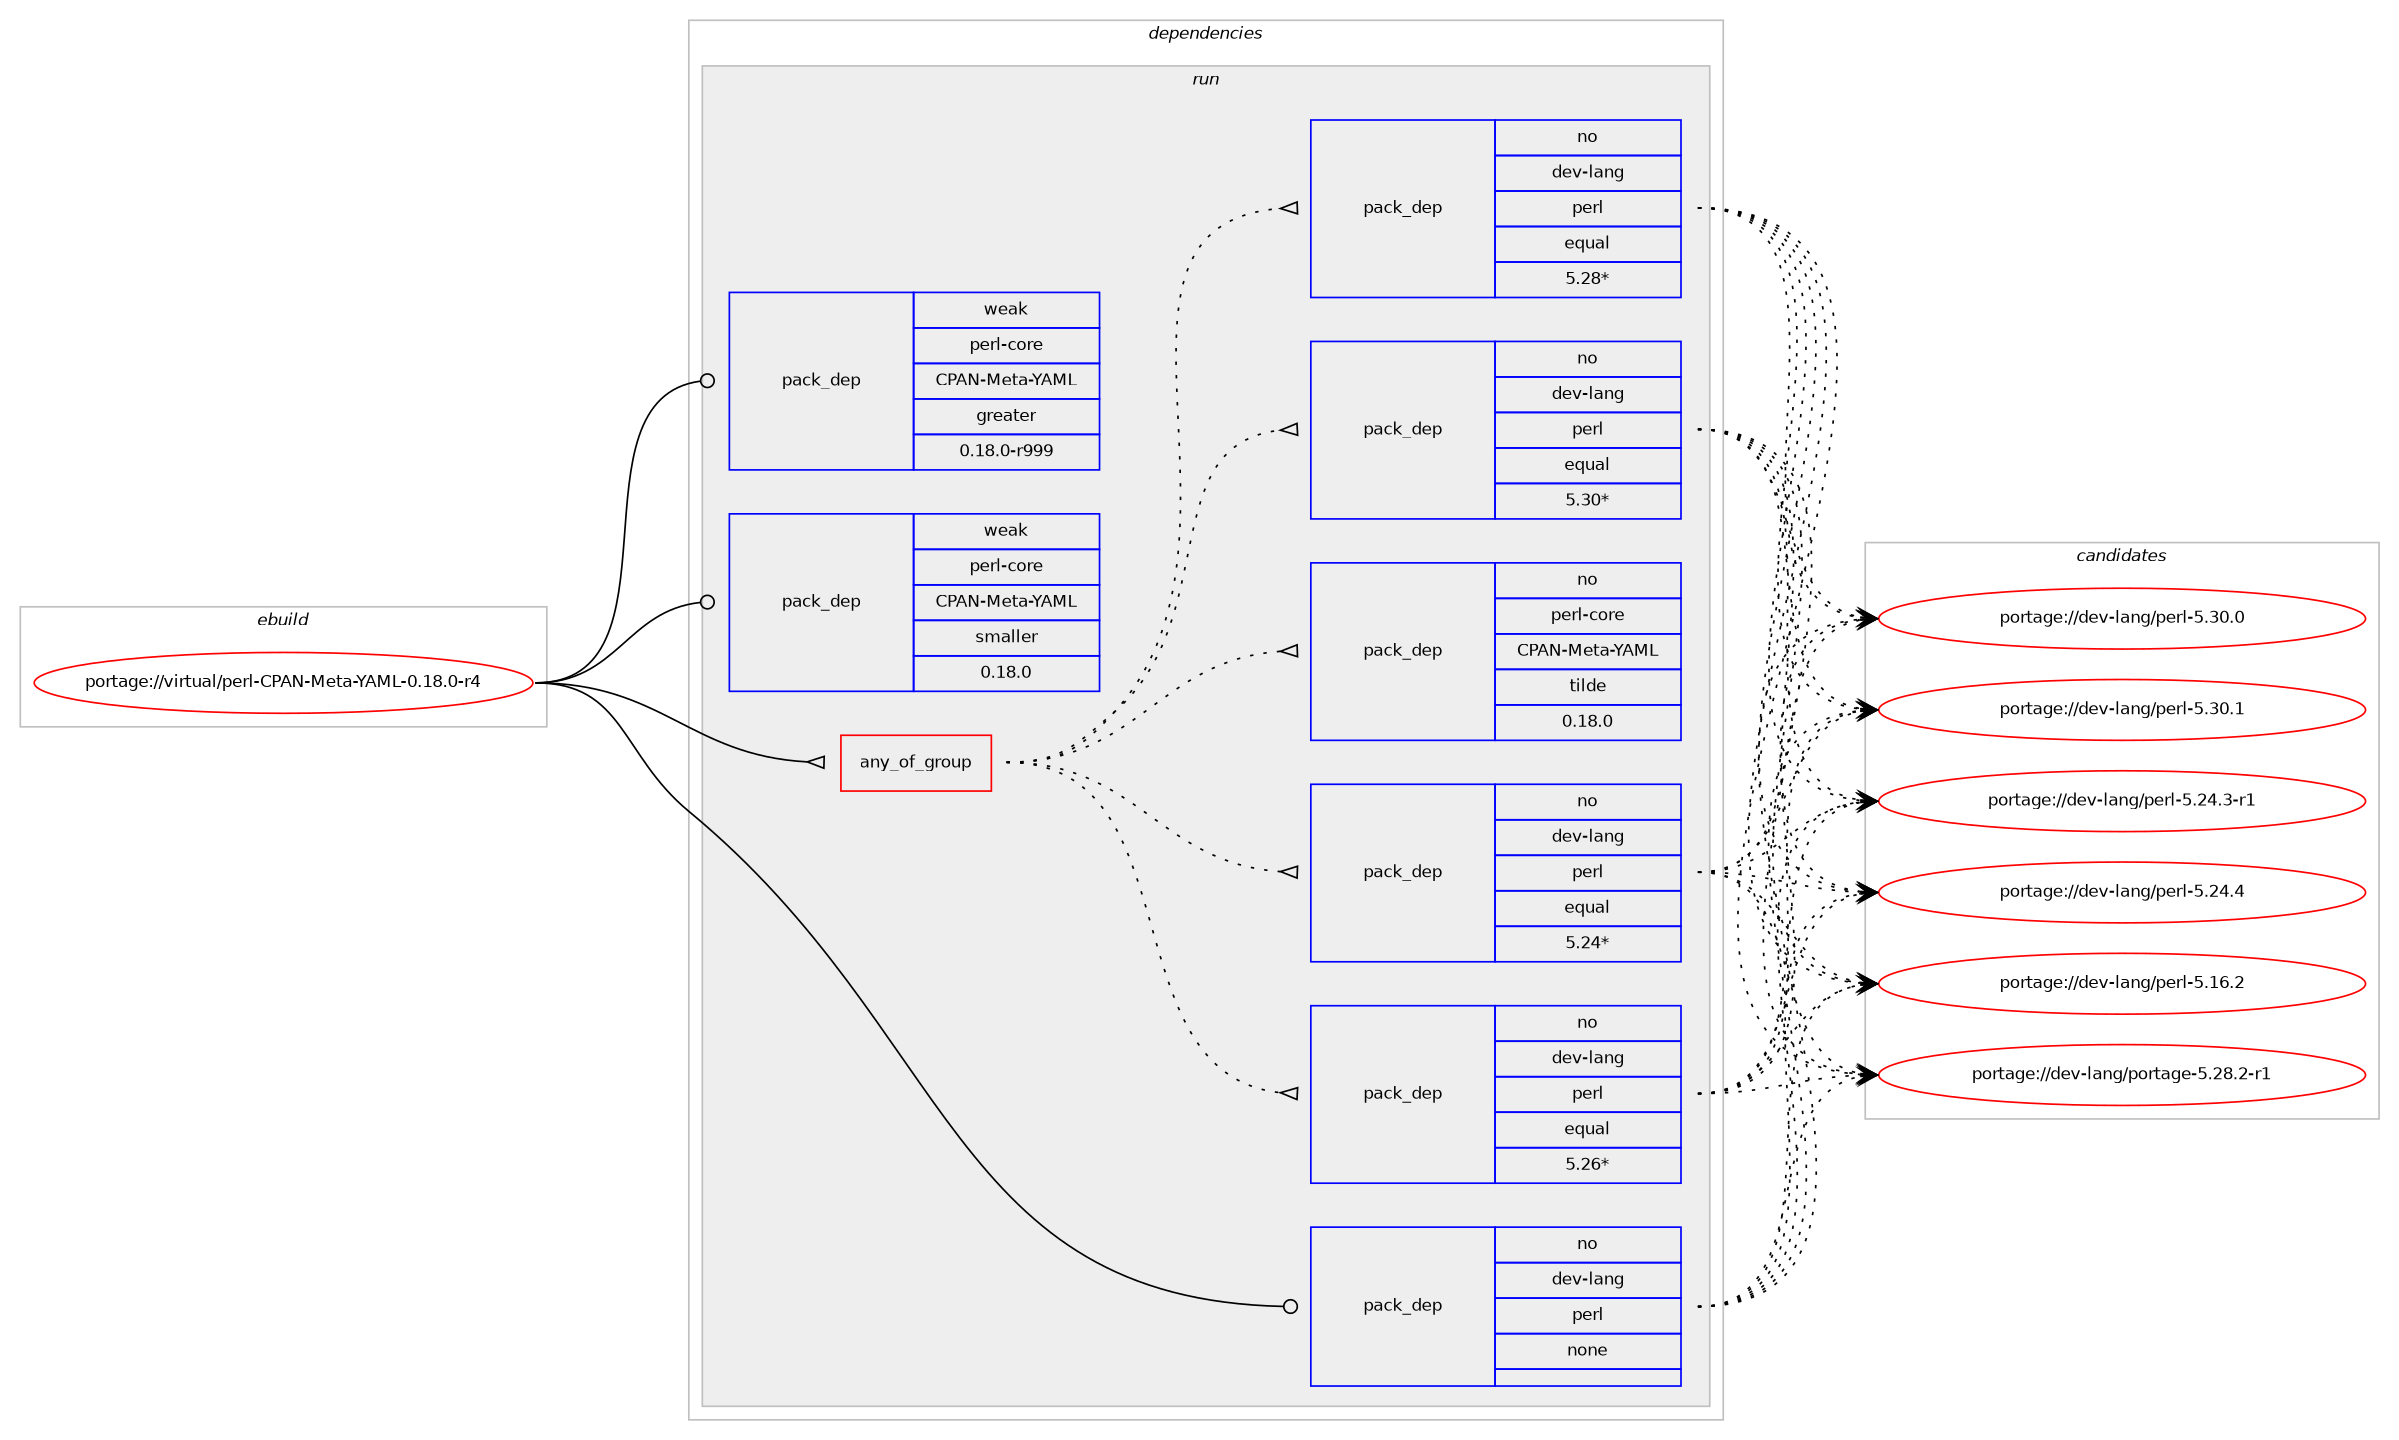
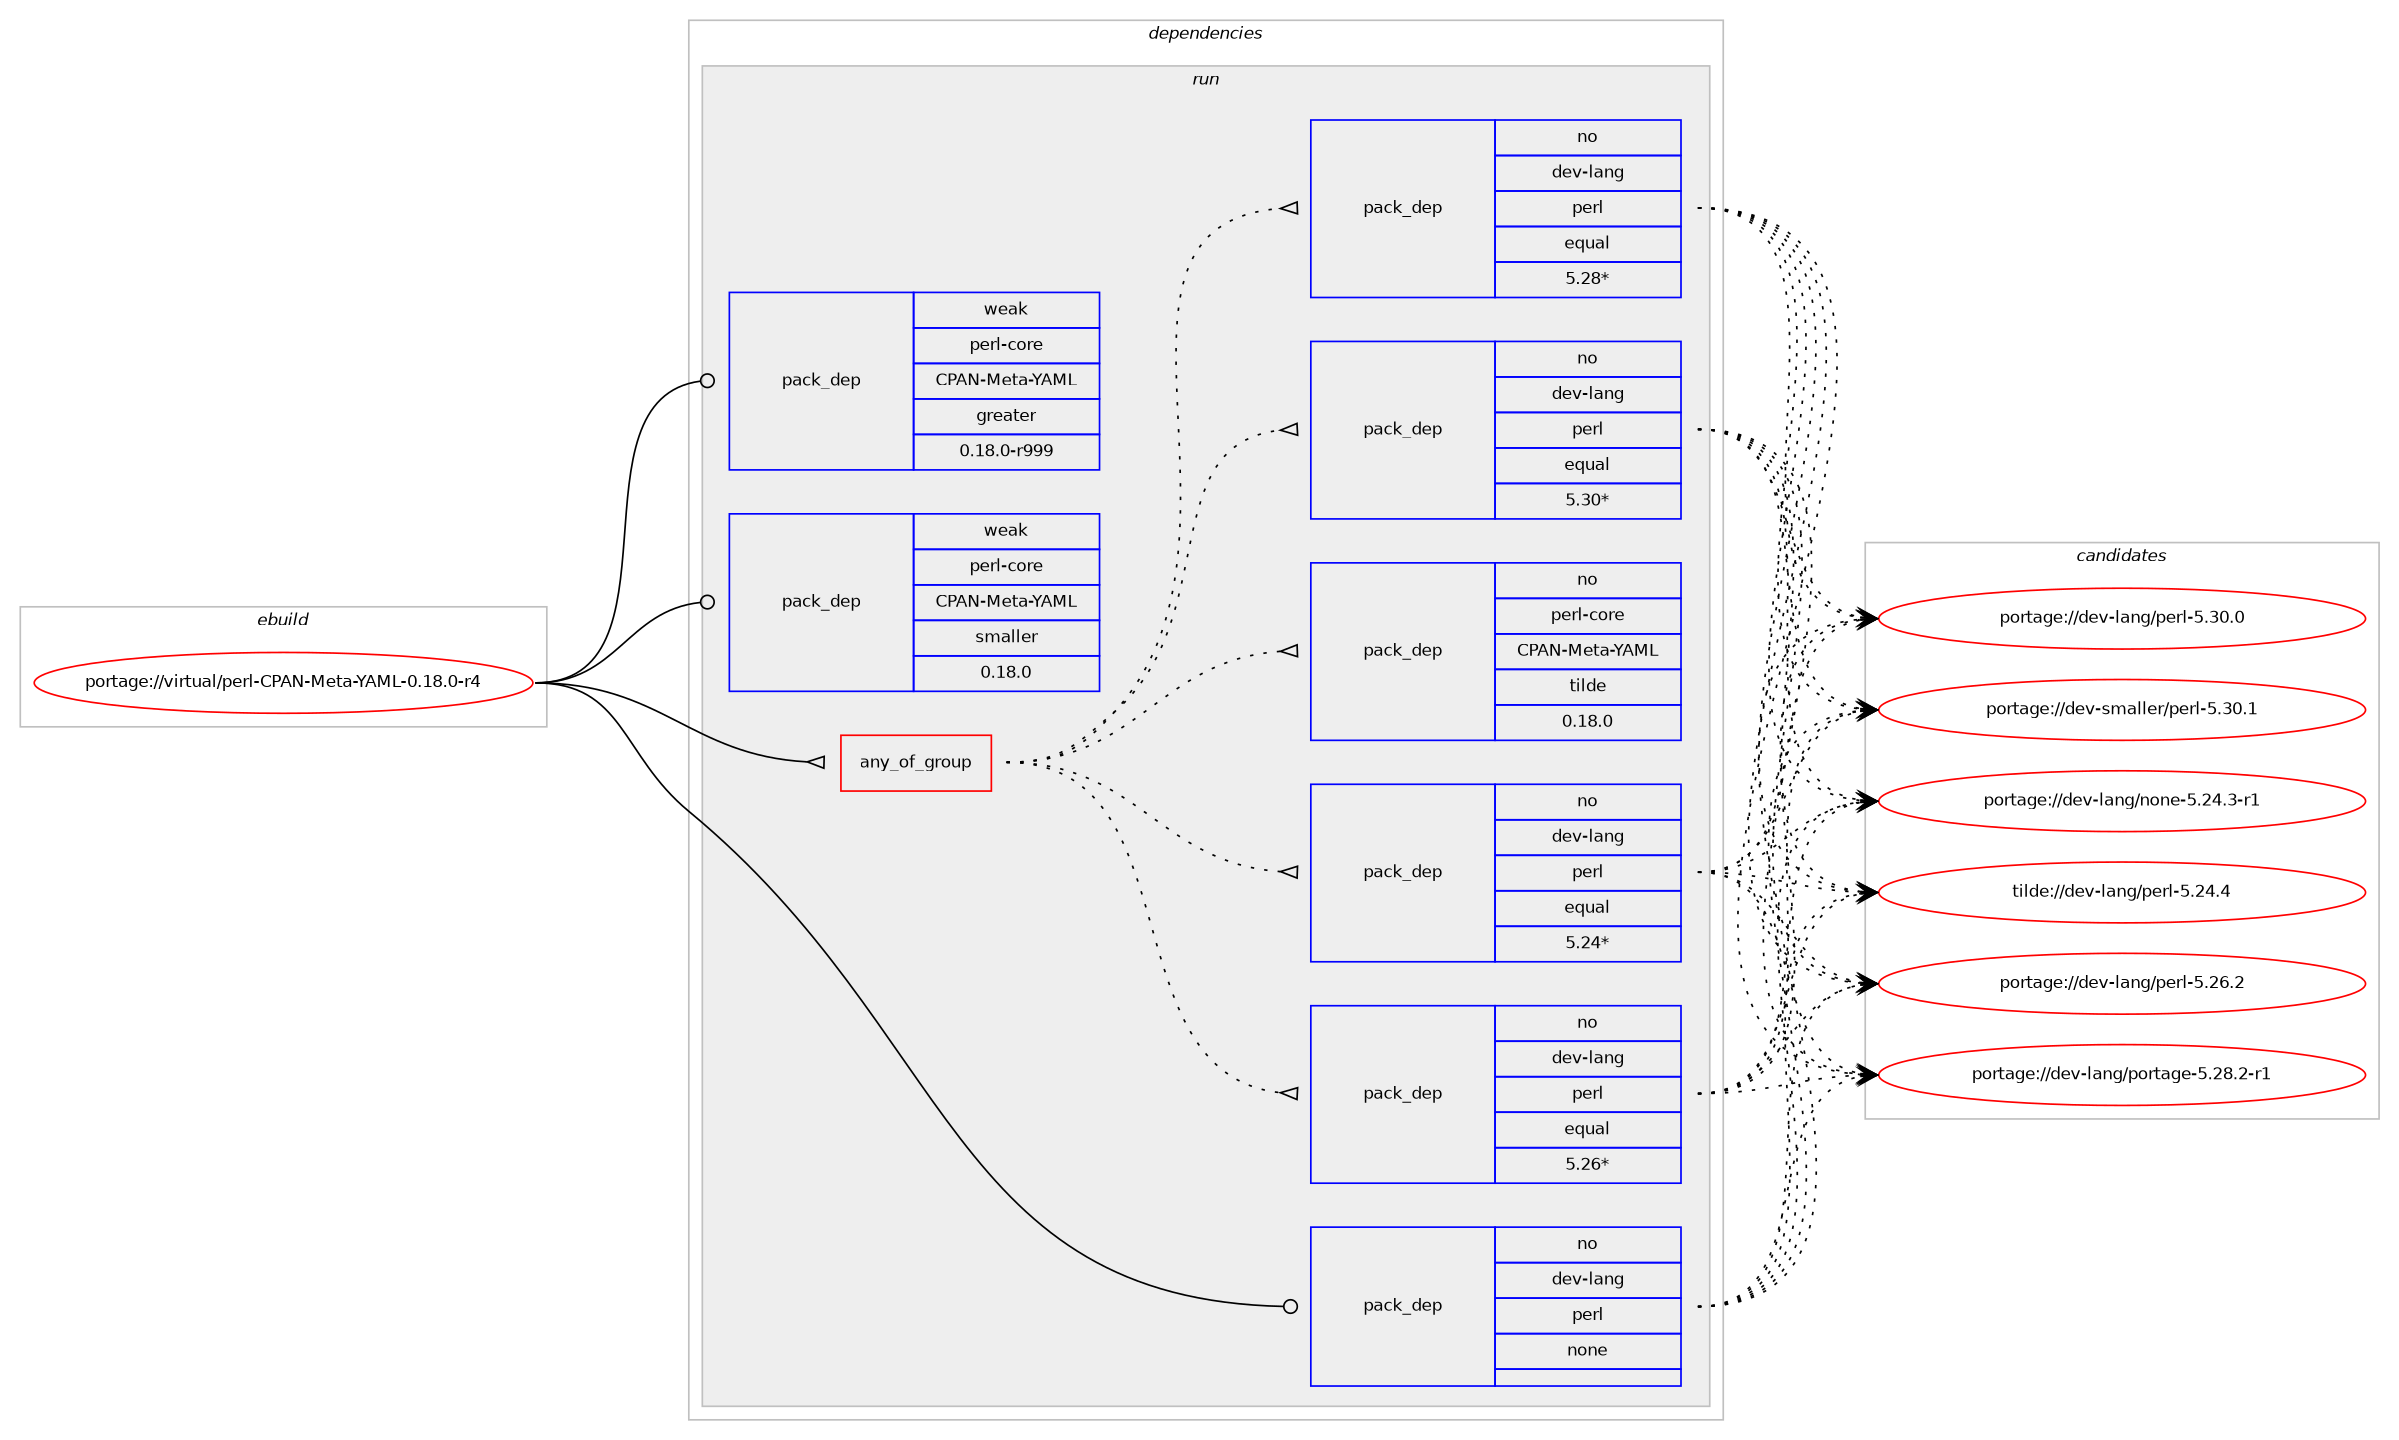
node "portage://dev-lang/perl-5.30.1": label "portage://dev-lang/perl-5.30.1" -> "portage://dev-smaller/perl-5.30.1"
node "portage://dev-lang/perl-5.24.3-r1": label "portage://dev-lang/perl-5.24.3-r1" -> "portage://dev-lang/none-5.24.3-r1"
node "portage://dev-lang/perl-5.24.4": label "portage://dev-lang/perl-5.24.4" -> "tilde://dev-lang/perl-5.24.4"
node "portage://dev-lang/perl-5.16.2": label "portage://dev-lang/perl-5.16.2" -> "portage://dev-lang/perl-5.26.2"
